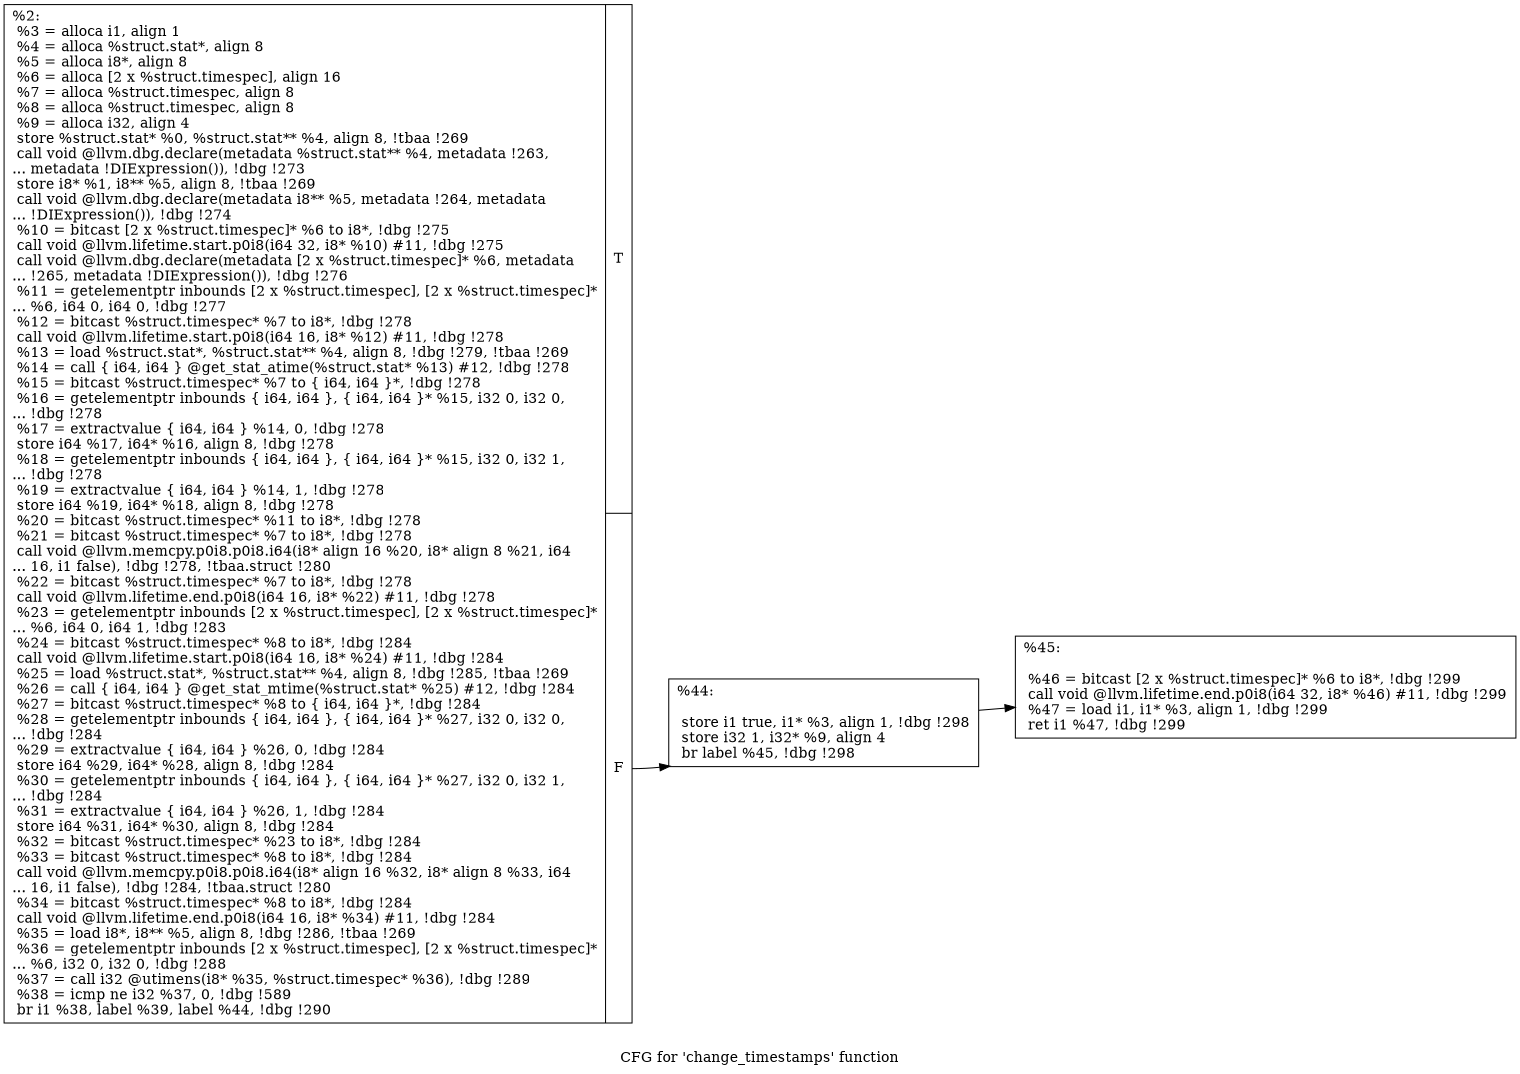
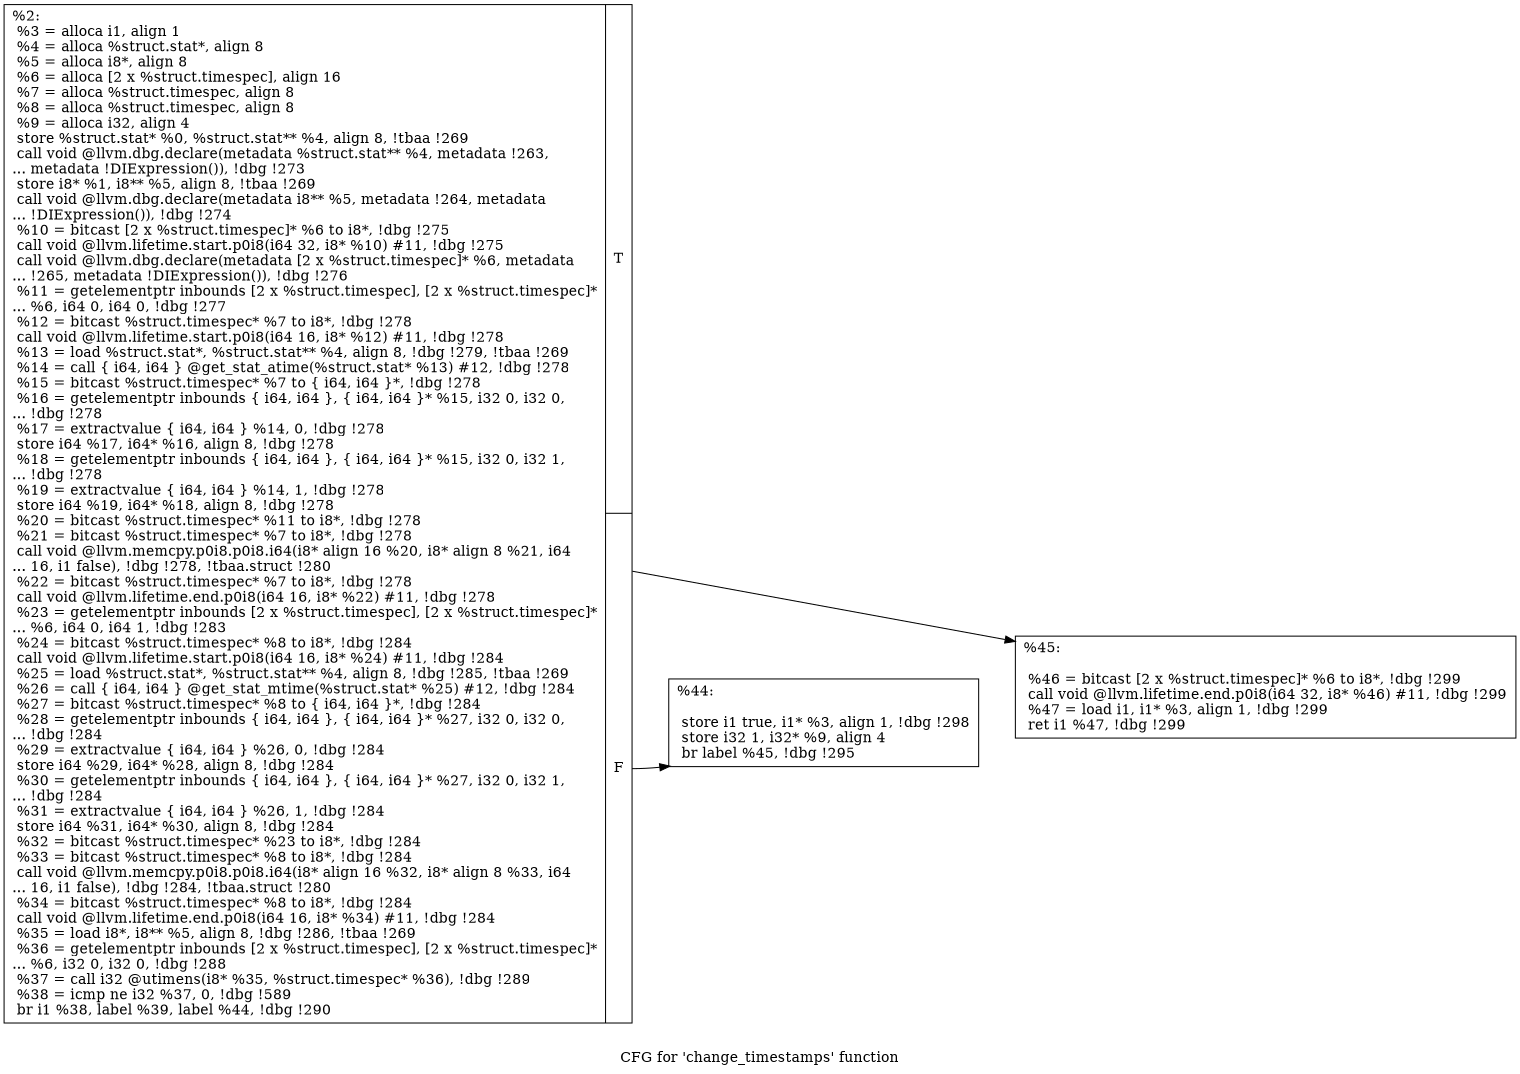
edge "%44:" -> "%45:": now "%2:" -> "%45:"
node "%44:": text "br label %45, !dbg !298" -> "br label %45, !dbg !295"
